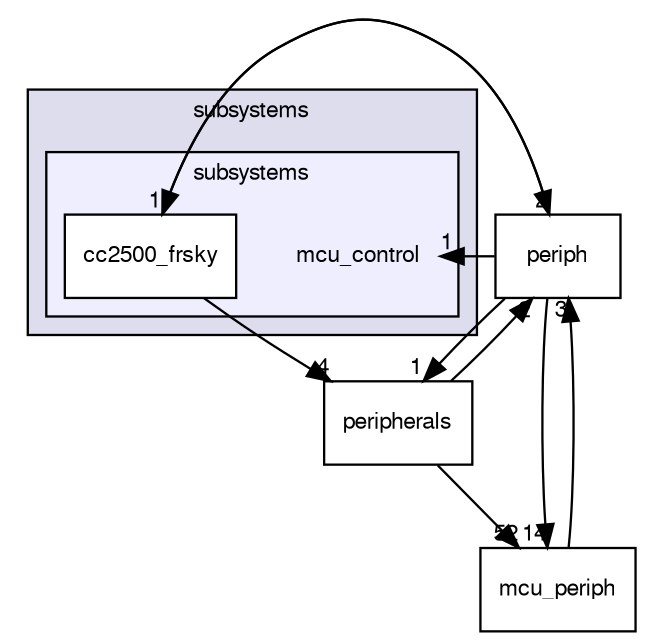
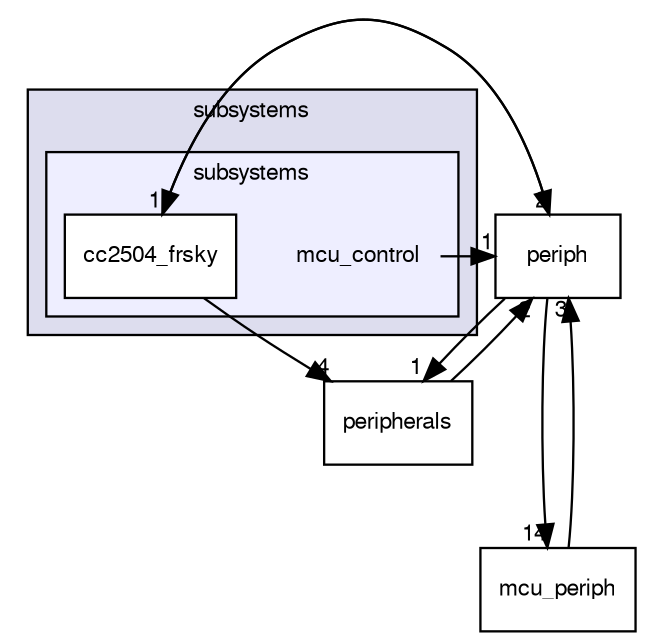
node "cc2500_frsky": label "cc2500_frsky" -> "cc2504_frsky"
edge "periph" -> "mcu_control": reversed
edge "peripherals" -> "mcu_periph": removed
